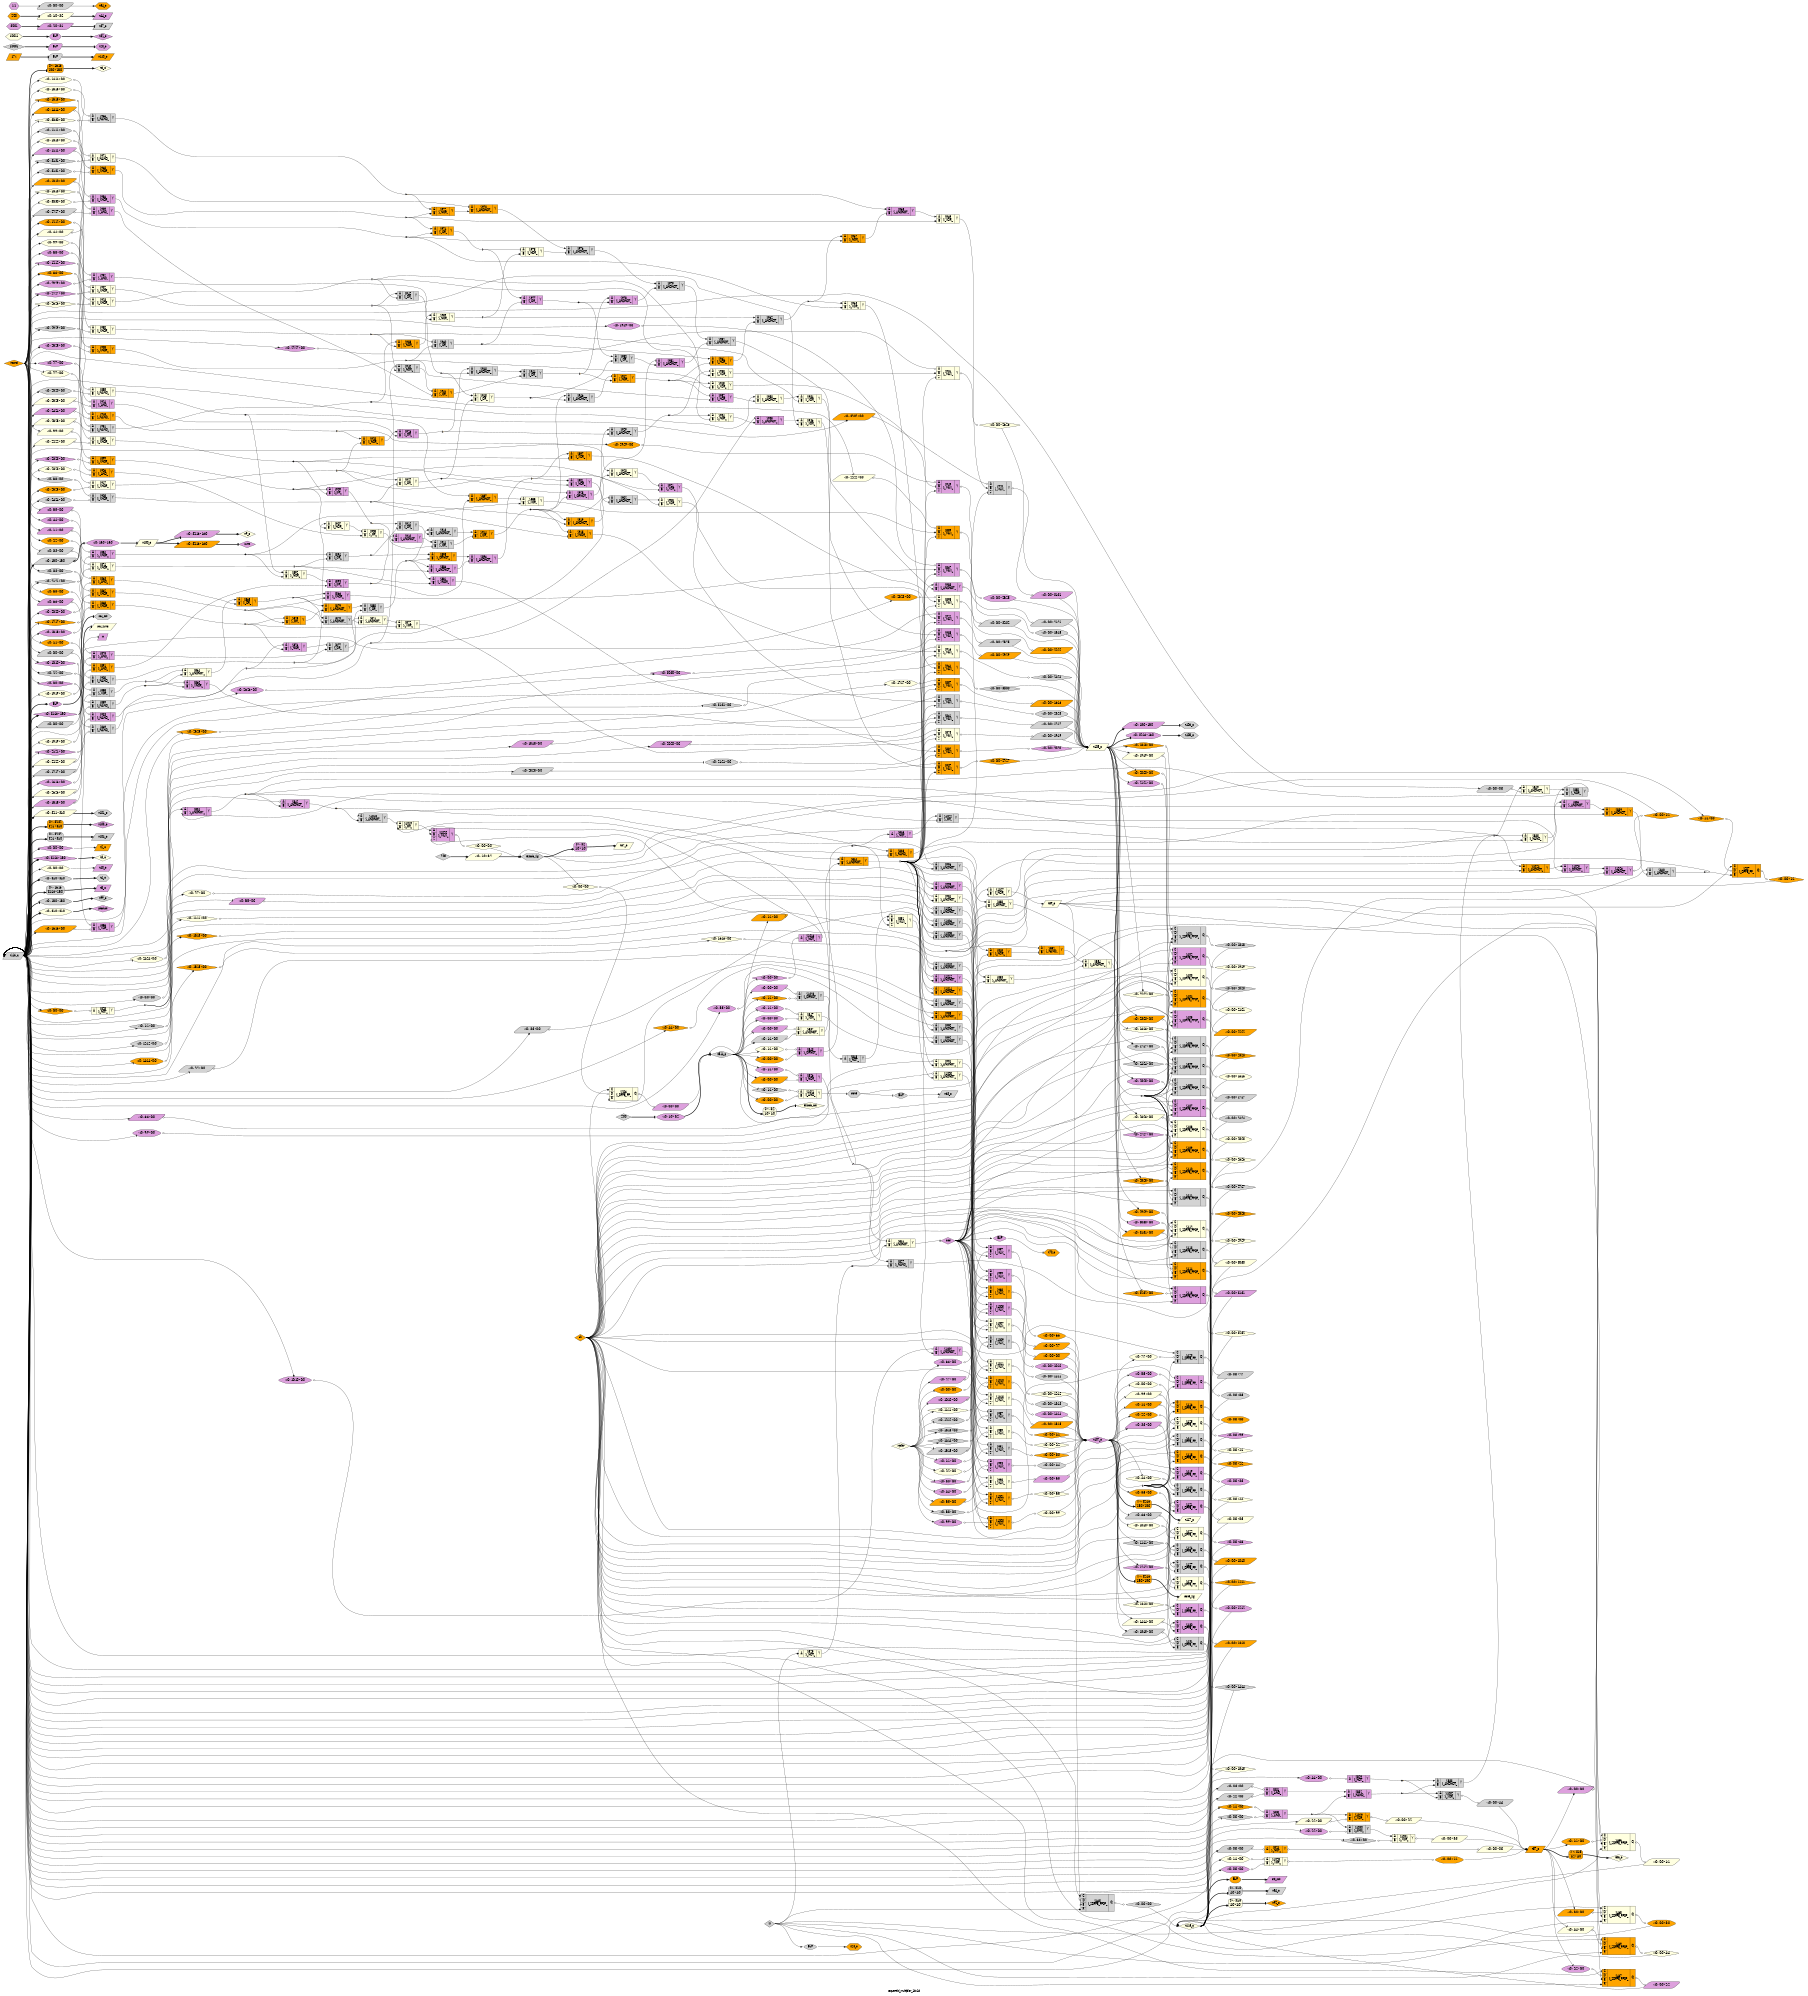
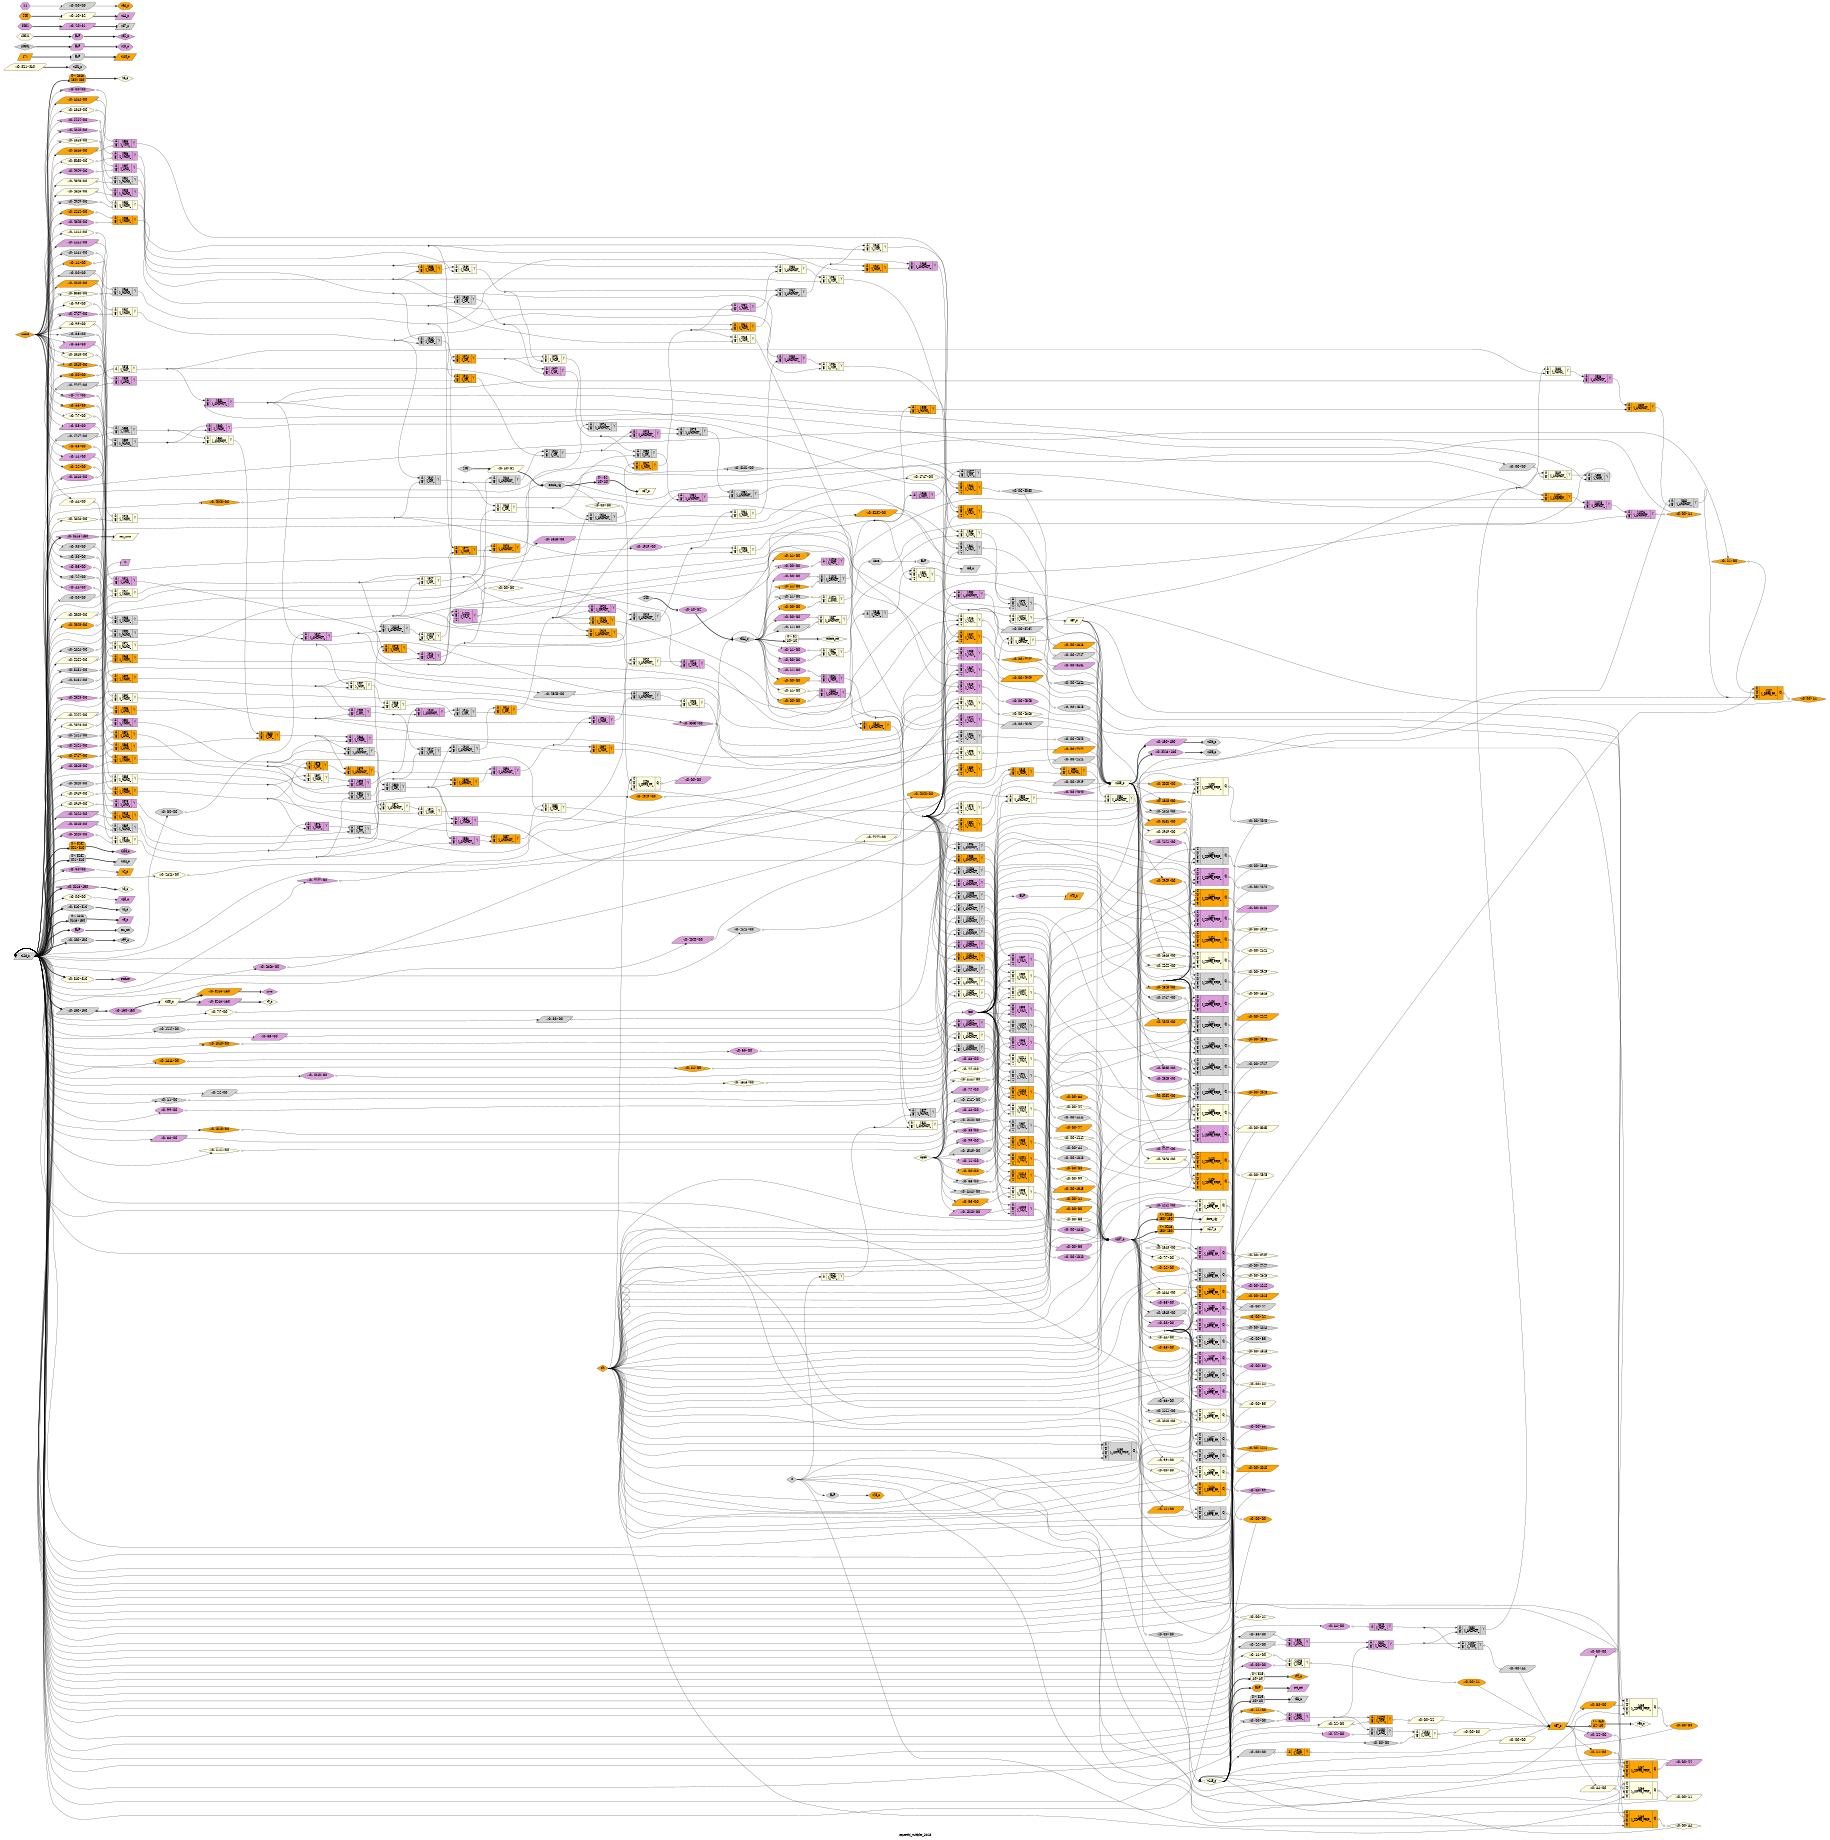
edge "n116_q" -> "<s0> 32:1 - 31:0": removed
node "n70_o": shape hexagon -> parallelogram
edge "X -> 31:5" -> "n86_o": arrowhead normal -> tee
